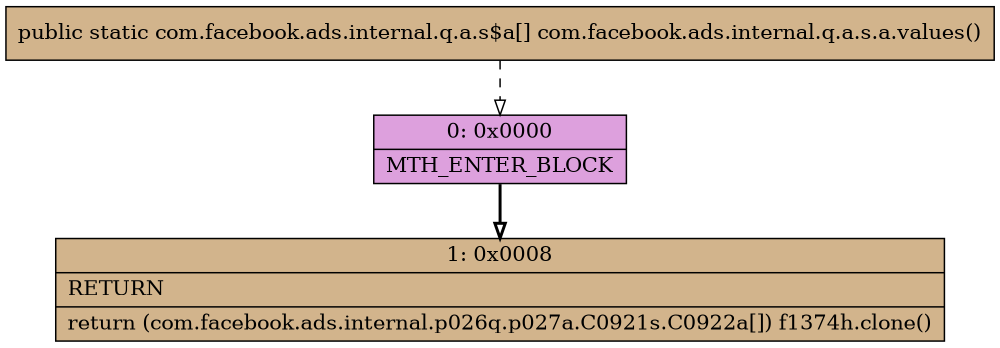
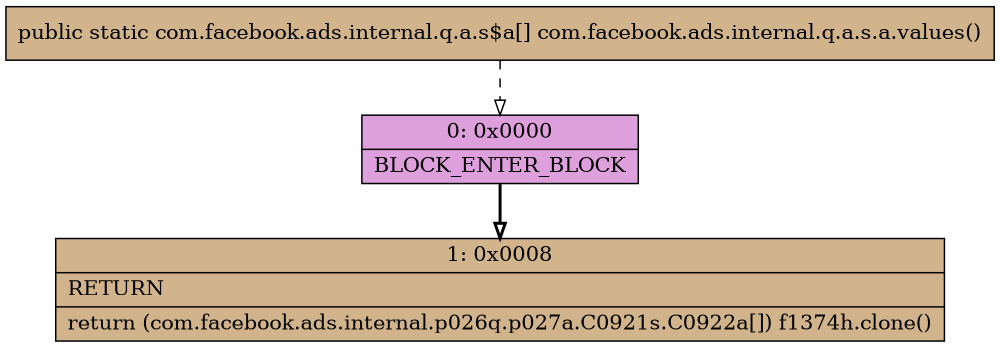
node "0: 0x0000": text "MTH_ENTER_BLOCK" -> "BLOCK_ENTER_BLOCK"
